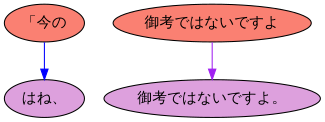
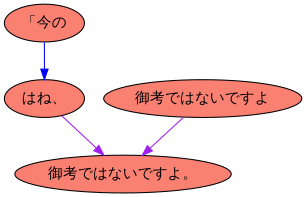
node "はね、": fillcolor plum -> salmon
node "御考ではないですよ。": fillcolor plum -> salmon
edge "はね、" -> "御考ではないですよ。": added
